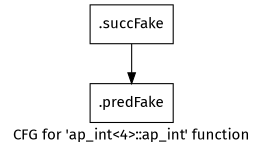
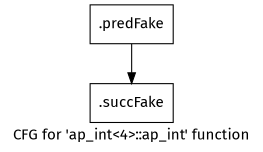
edge ".succFake" -> ".predFake": reversed
